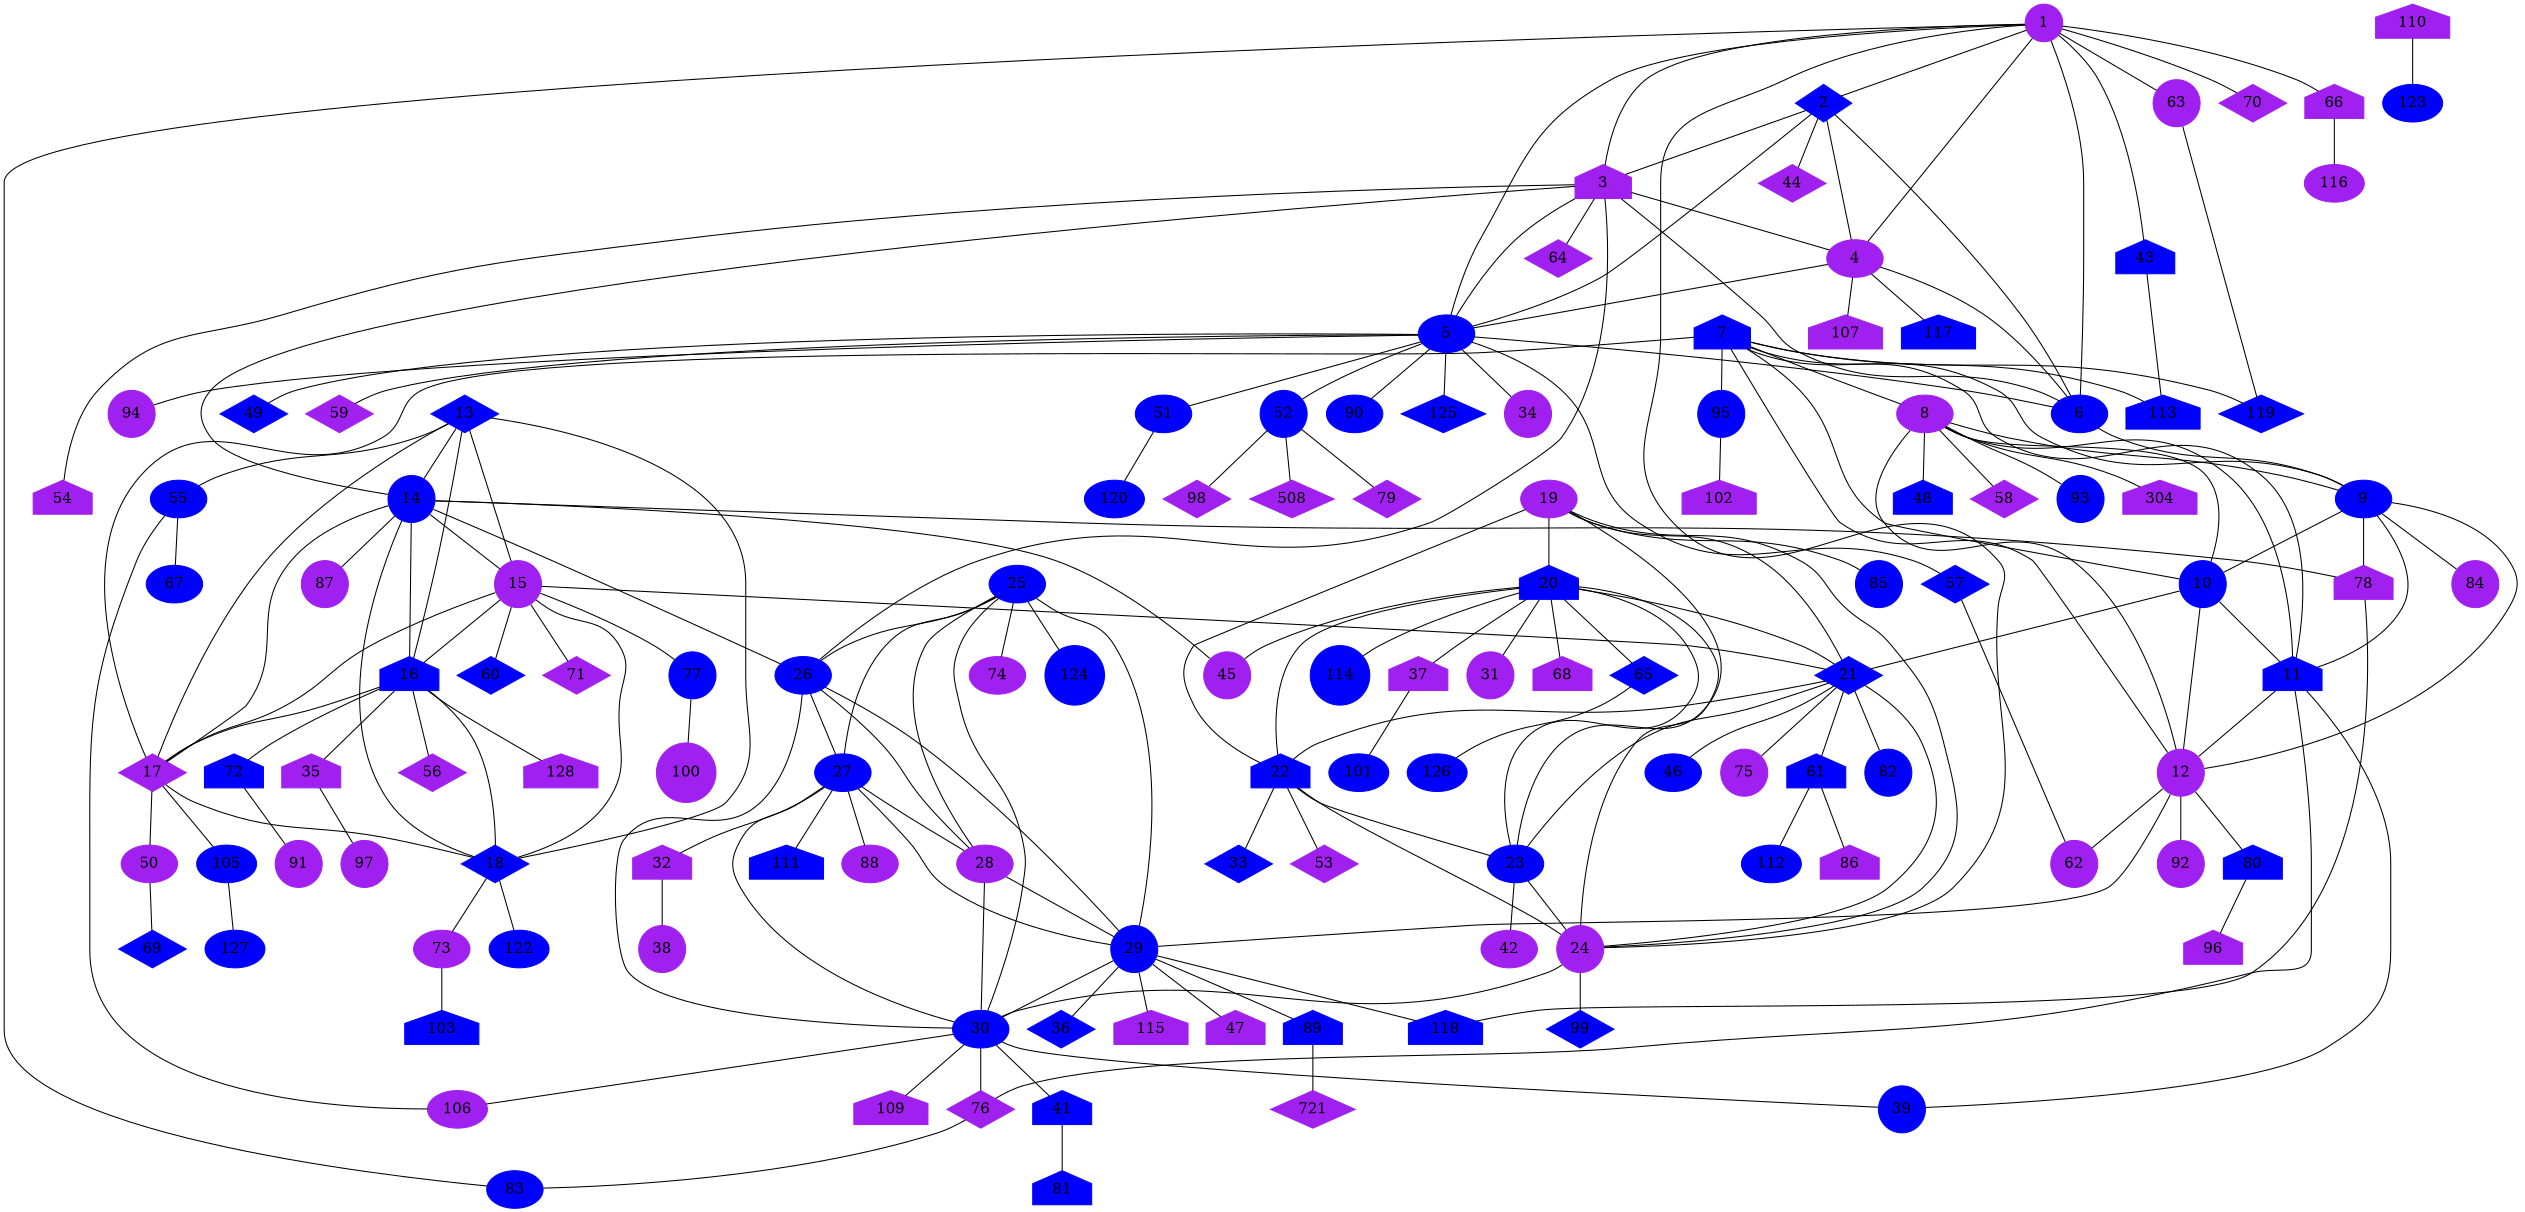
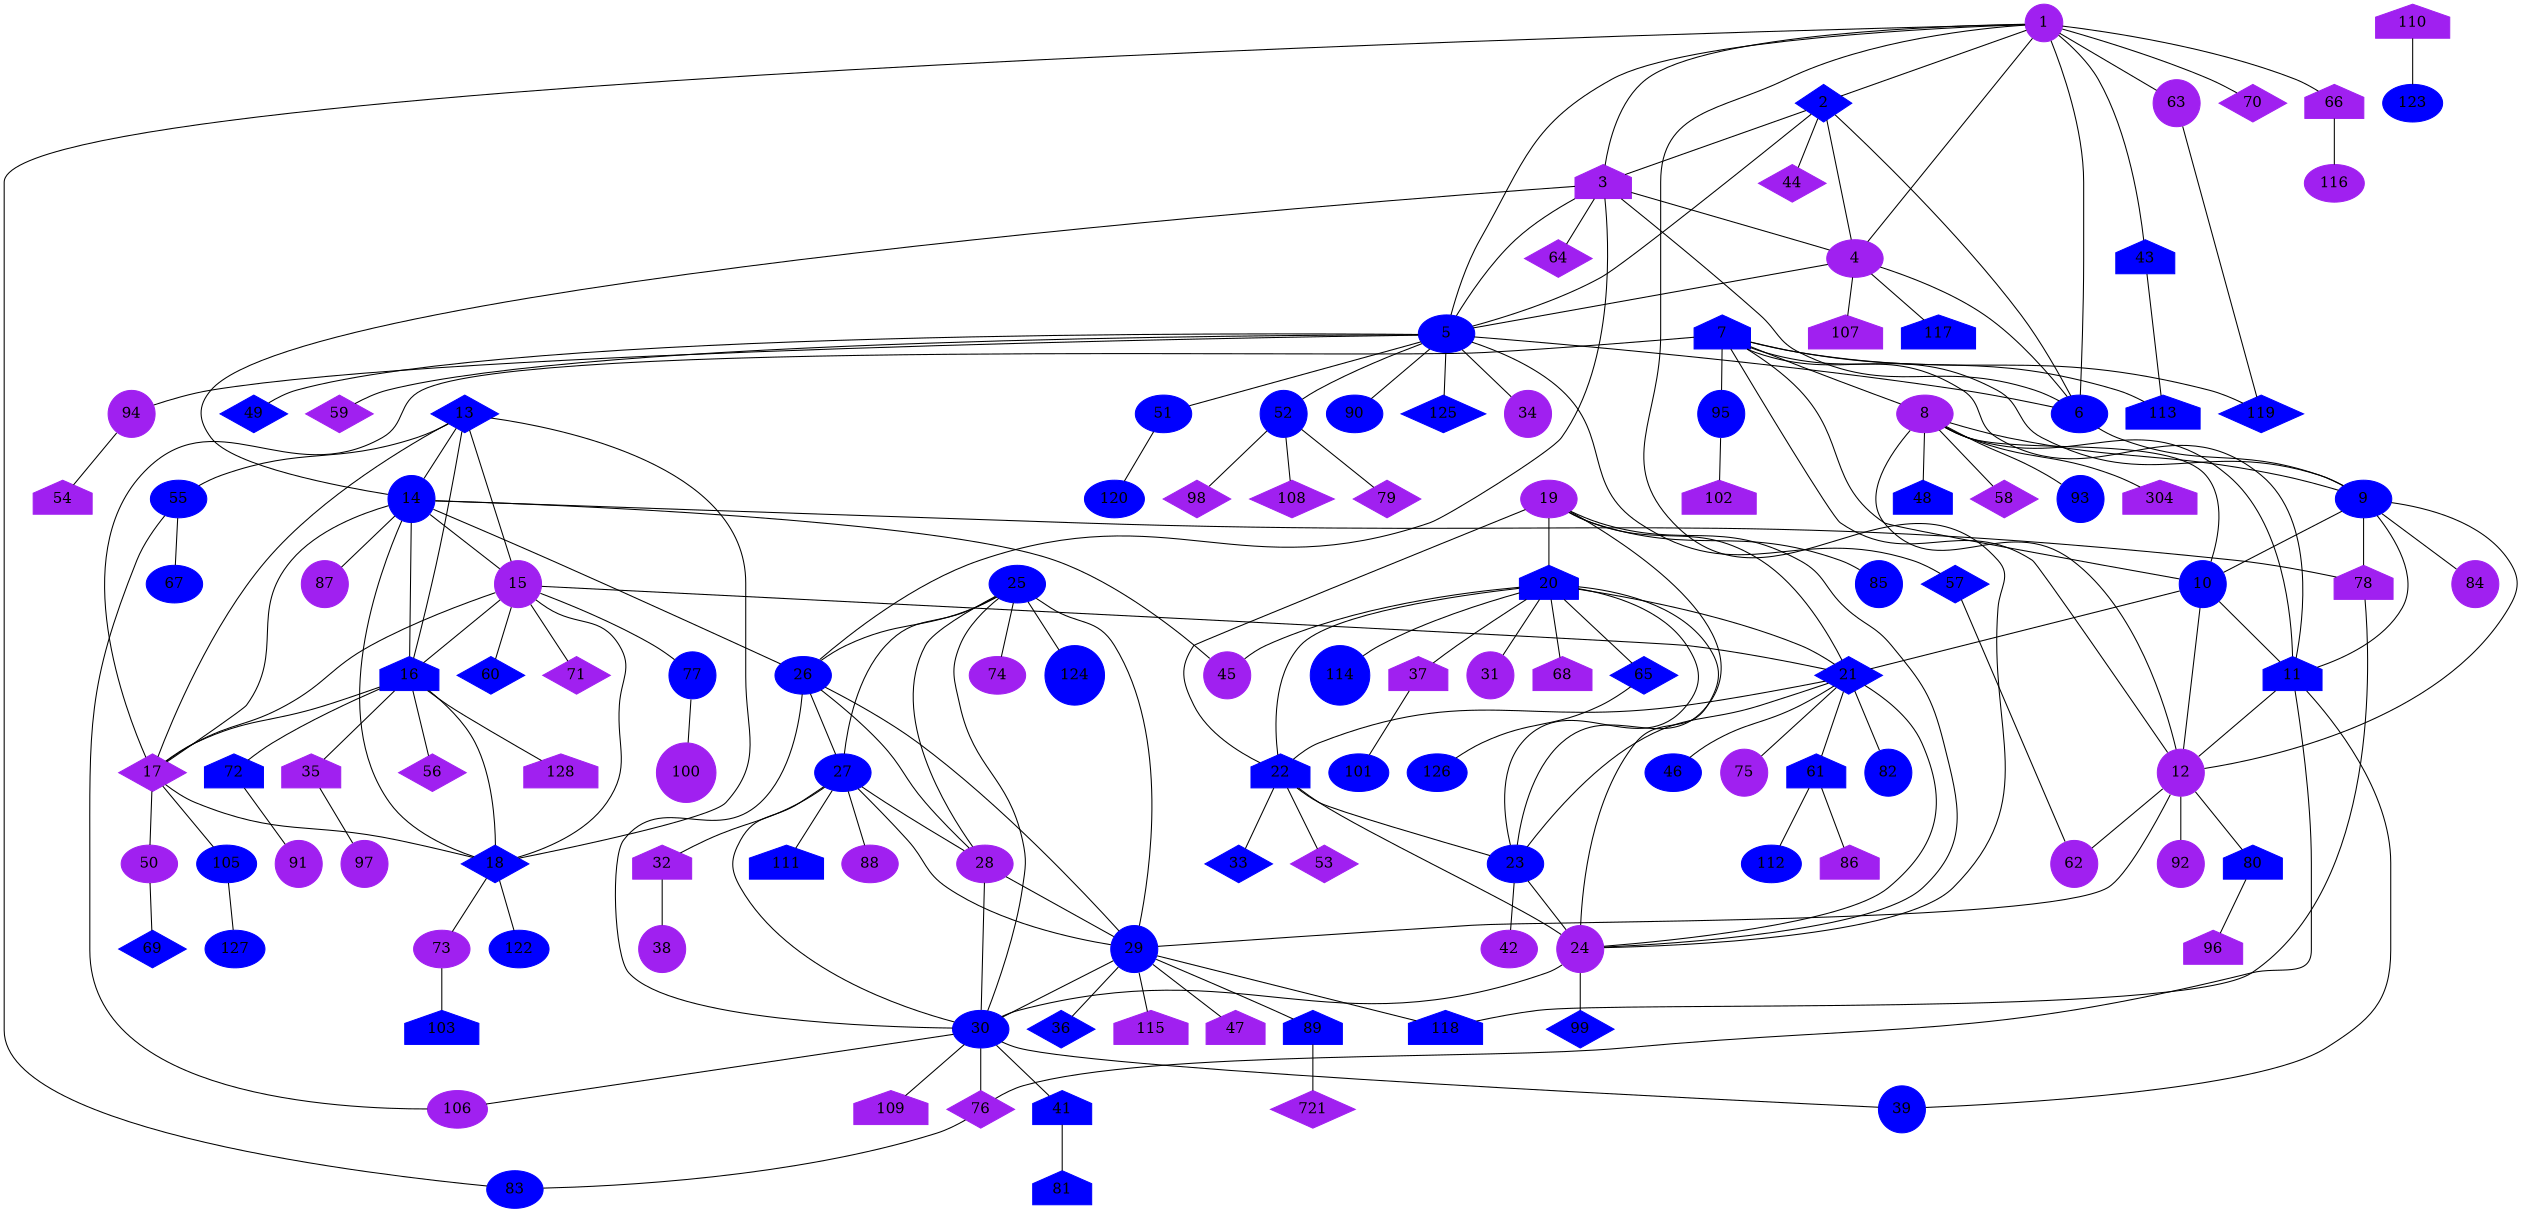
edge "3" -- "54": now "94" -- "54"
node "508": label "508" -> "108"
